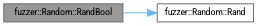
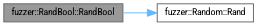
node "fuzzer::Random::RandBool": label "fuzzer::Random::RandBool" -> "fuzzer::RandBool::RandBool"
